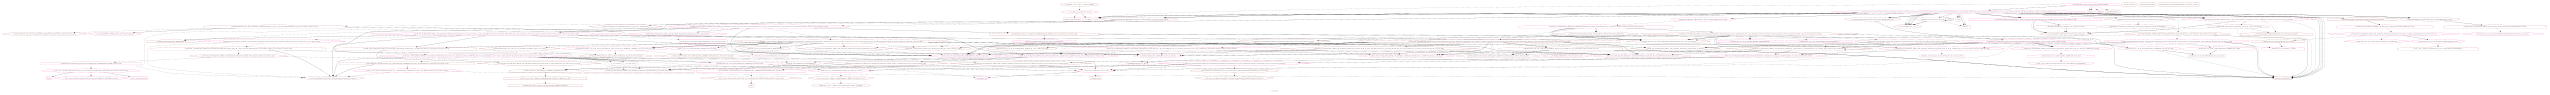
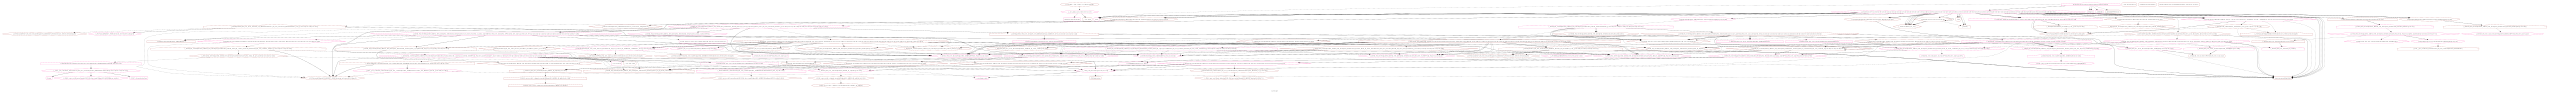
node "_ZdlPv": removed
